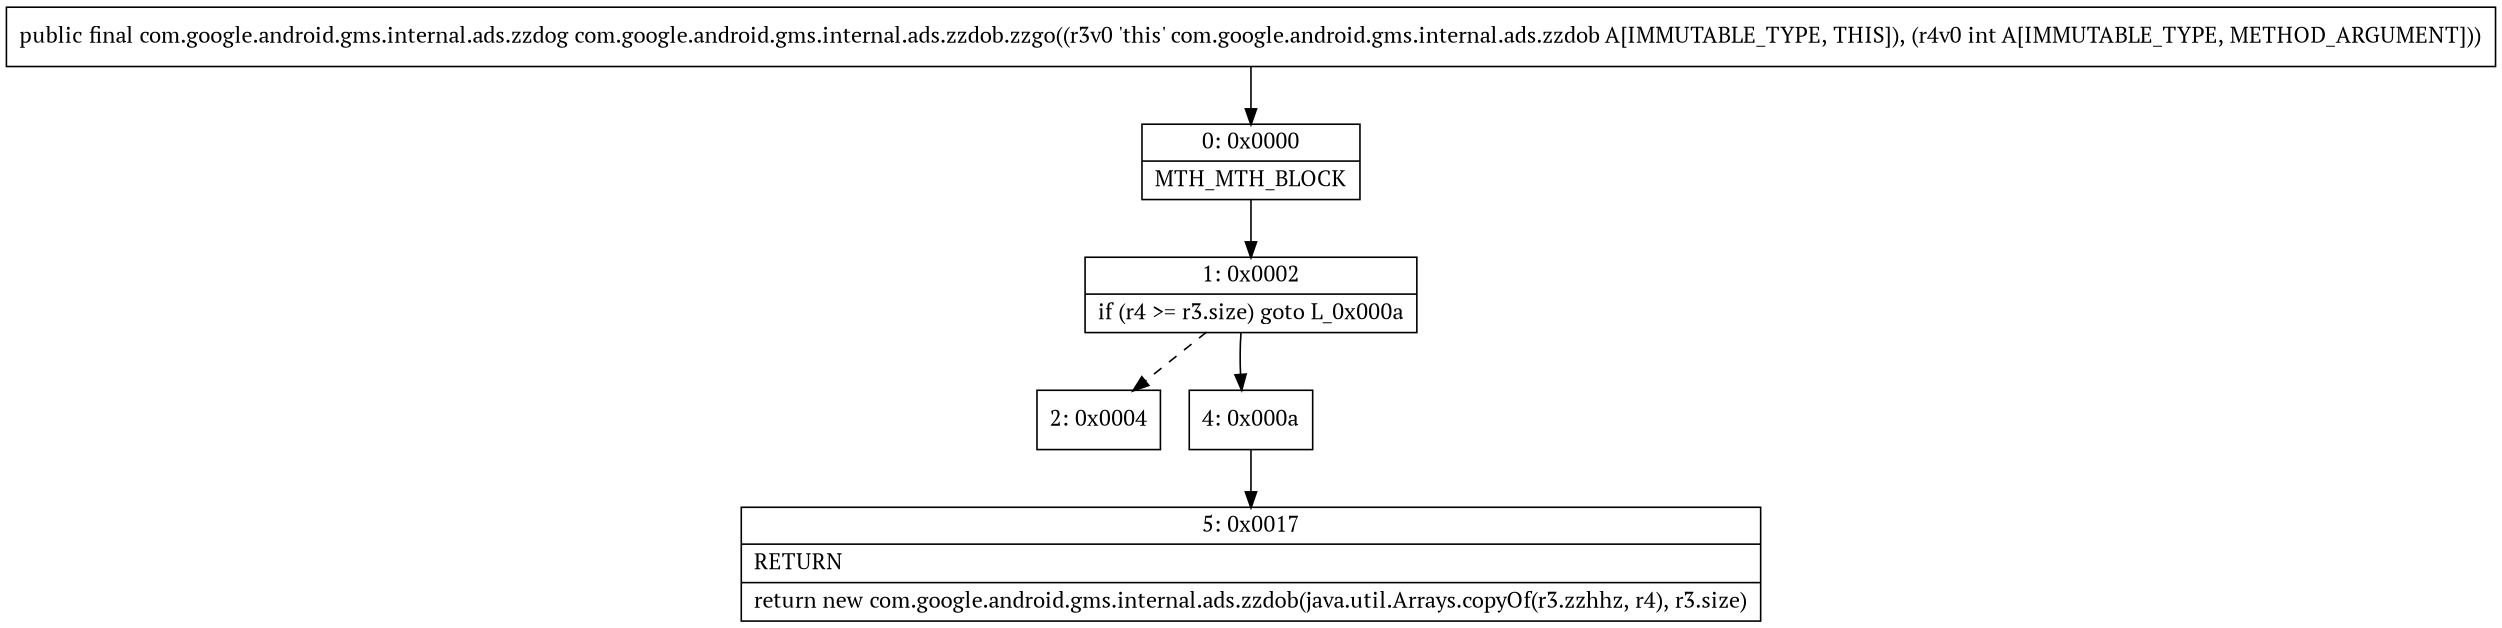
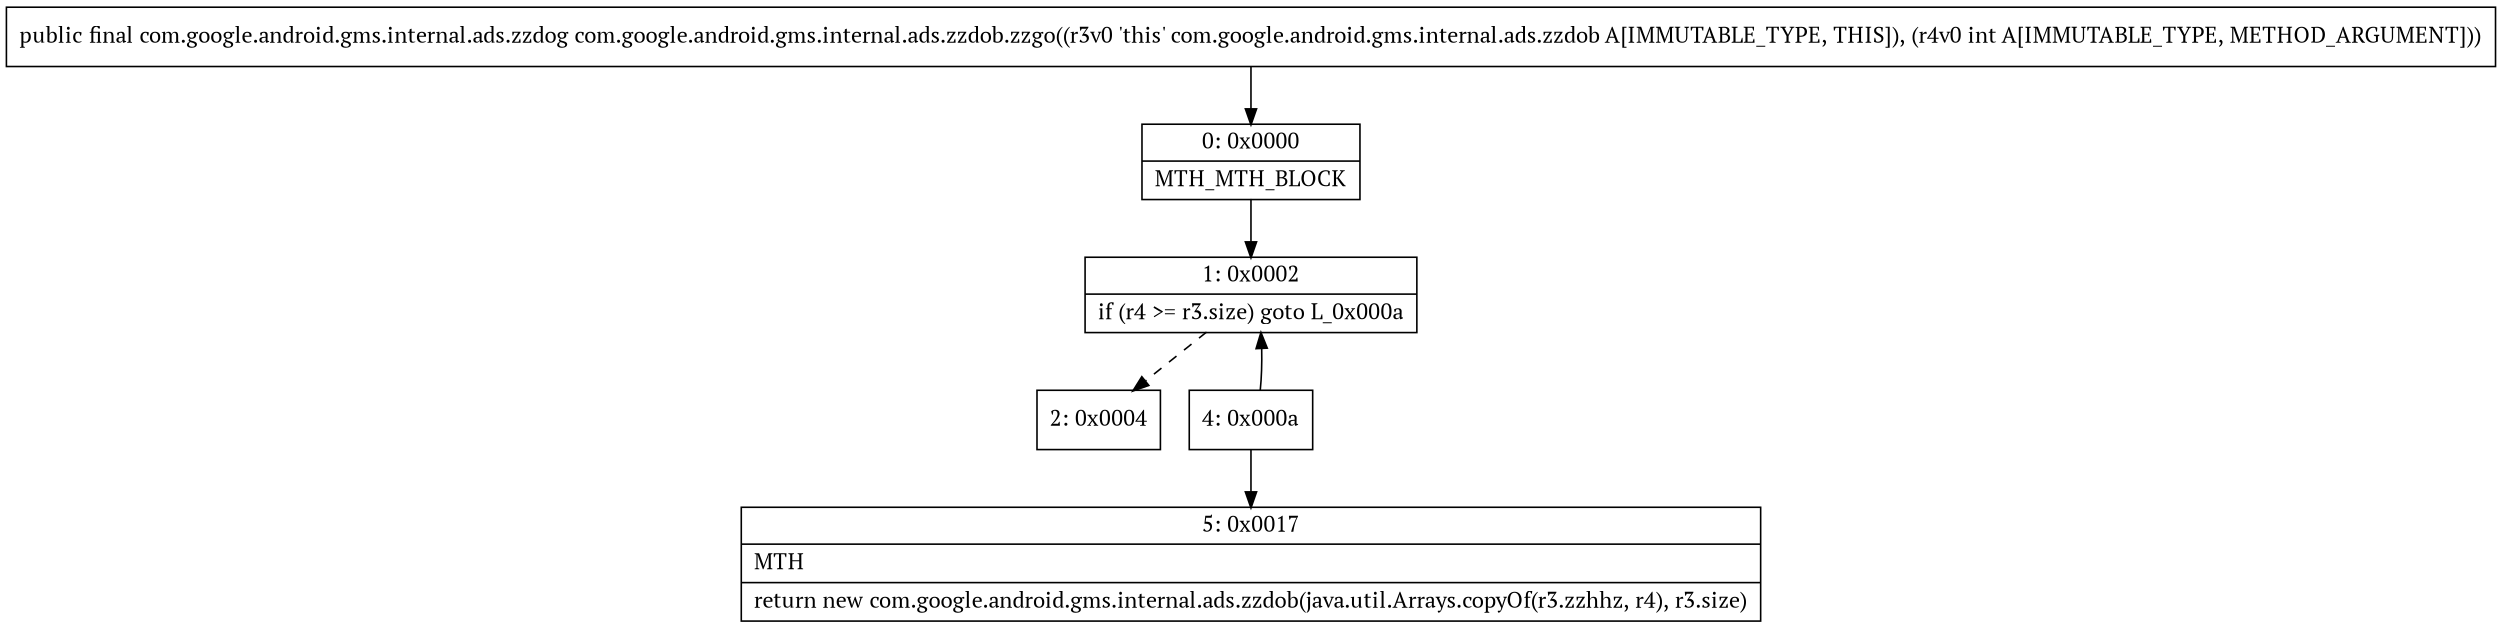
edge "1: 0x0002" -> "4: 0x000a": reversed
node "5: 0x0017": text "RETURN" -> "MTH"
